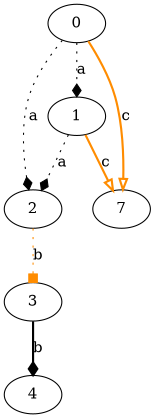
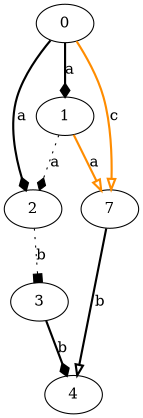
edge "0" -> "1": style dotted -> bold
edge "0" -> "2": style dotted -> bold
edge "1" -> "7": label "c" -> "a"
edge "2" -> "3": color darkorange -> black
edge "7" -> "4": added, label "b"
